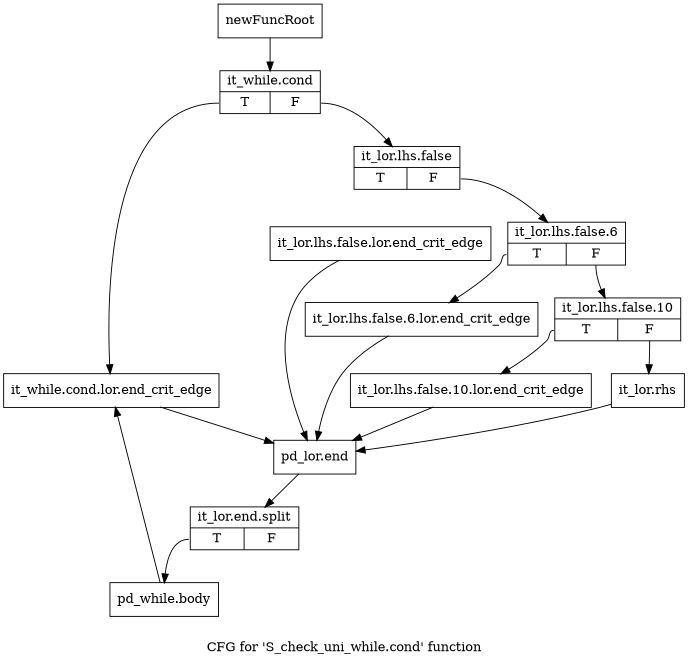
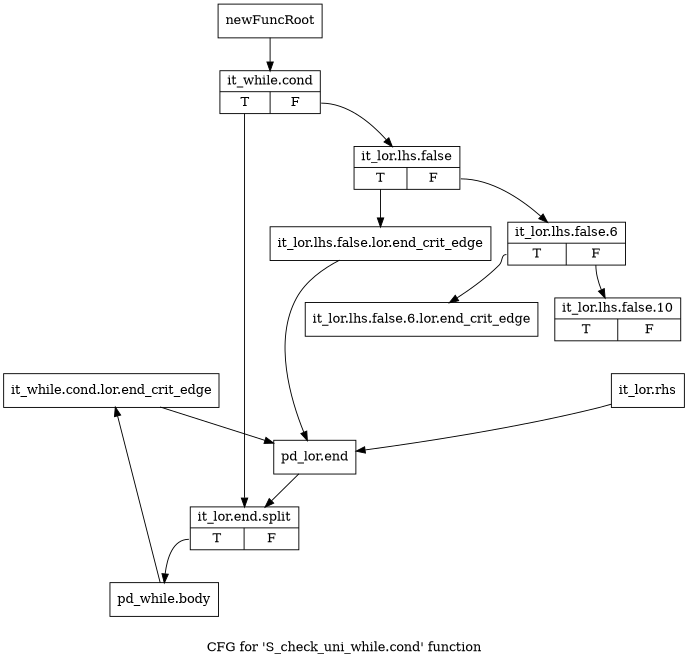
edge "it_lor.lhs.false" -> "it_lor.lhs.false.lor.end_crit_edge": added
edge "it_while.cond" -> "it_while.cond.lor.end_crit_edge": now "it_while.cond" -> "it_lor.end.split"
edge "it_lor.lhs.false.10" -> "it_lor.rhs": removed
edge "it_lor.lhs.false.6.lor.end_crit_edge" -> "pd_lor.end": removed
node "it_lor.lhs.false.10.lor.end_crit_edge": removed
